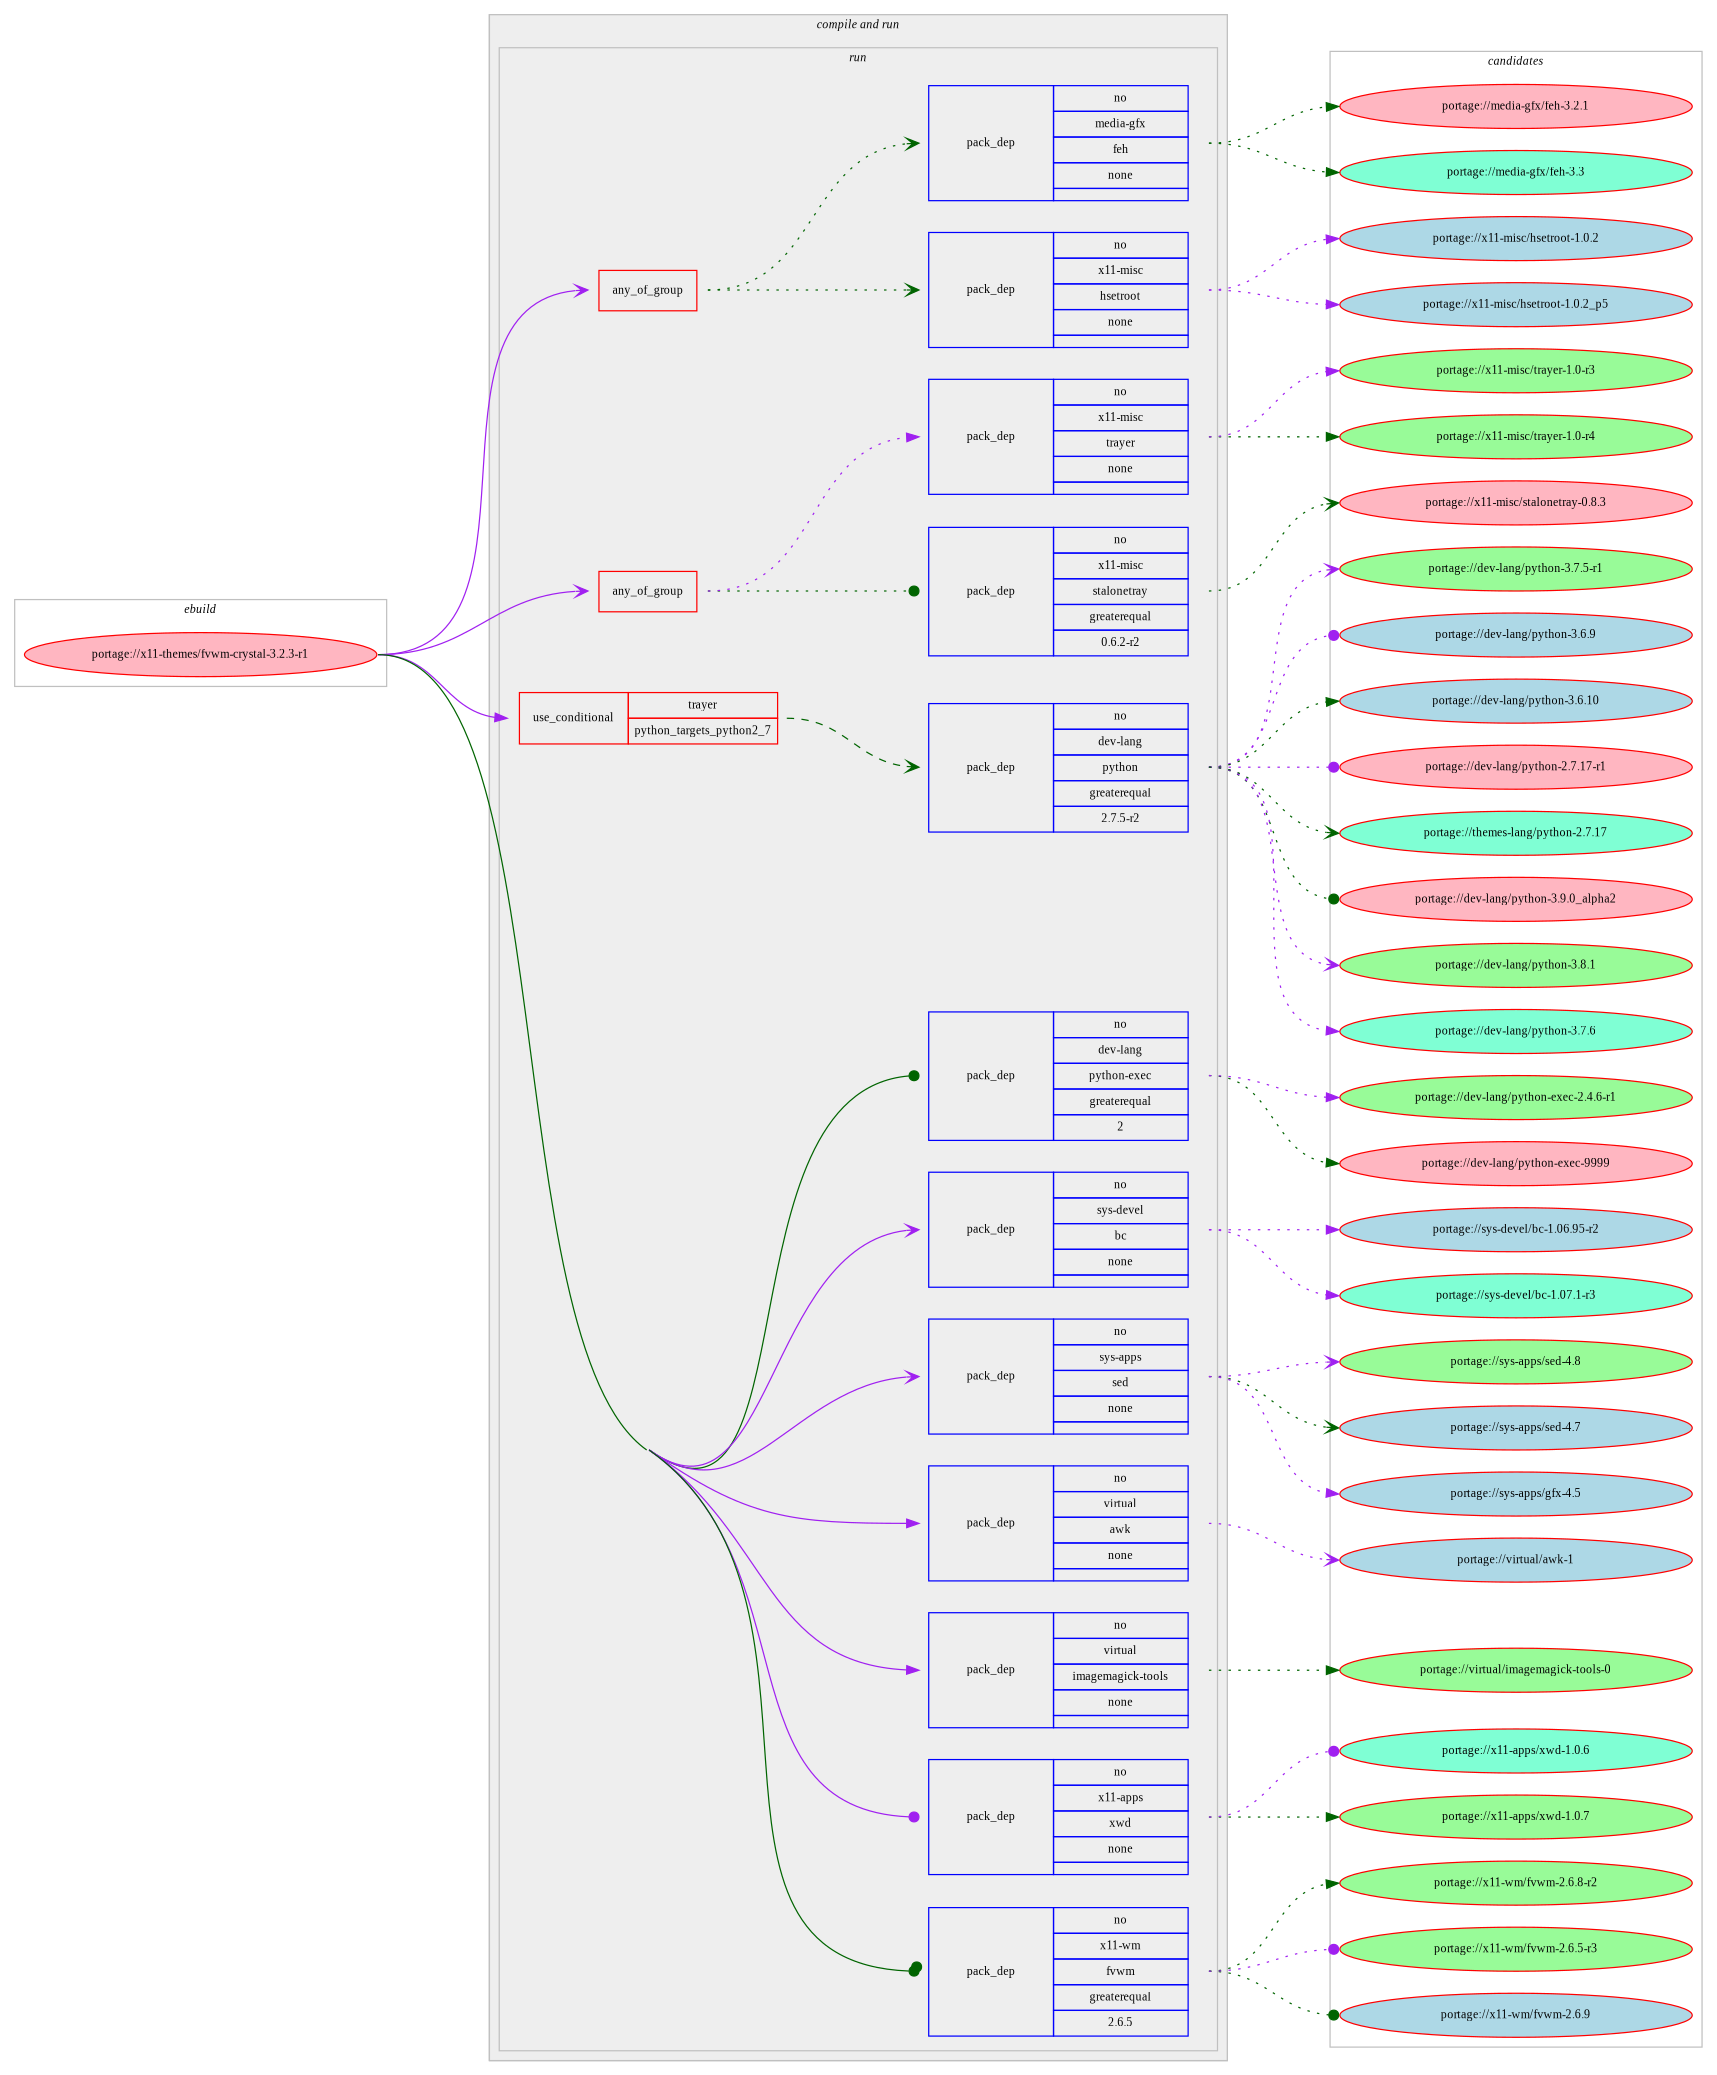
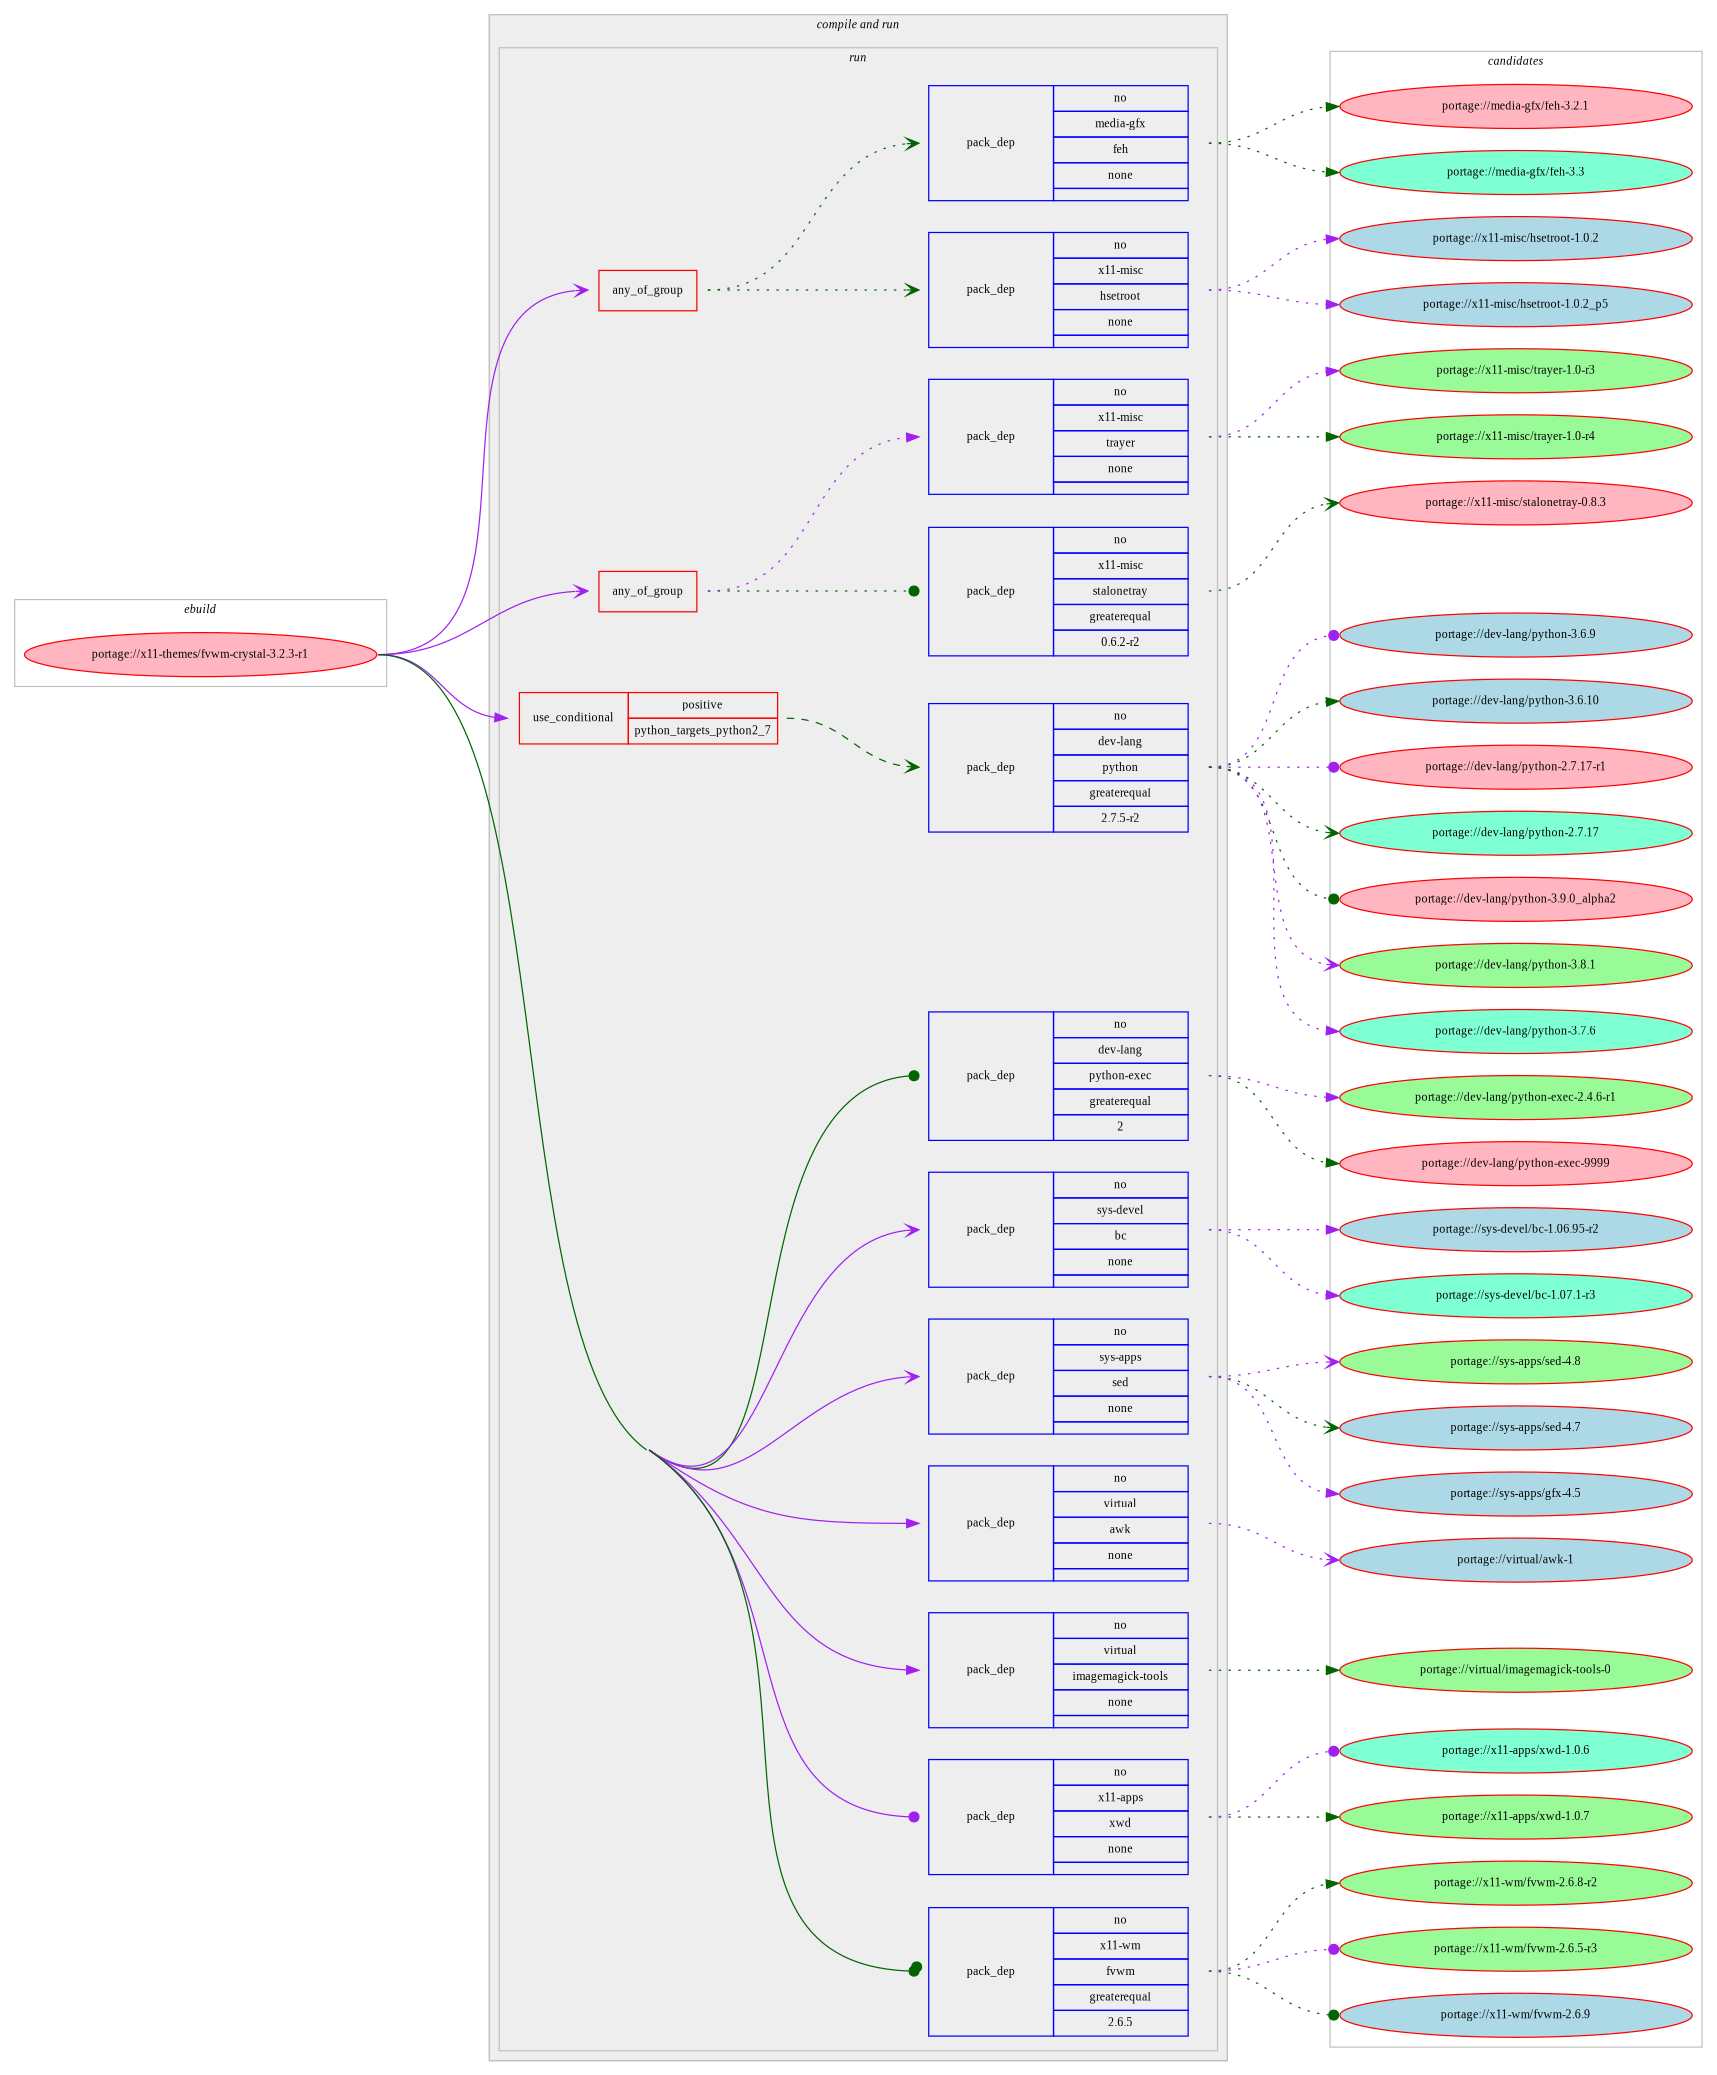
node "portage://dev-lang/python-3.7.5-r1": removed
node "use_conditional": text "trayer" -> "positive"
node "portage://themes-lang/python-2.7.17": label "portage://themes-lang/python-2.7.17" -> "portage://dev-lang/python-2.7.17"
